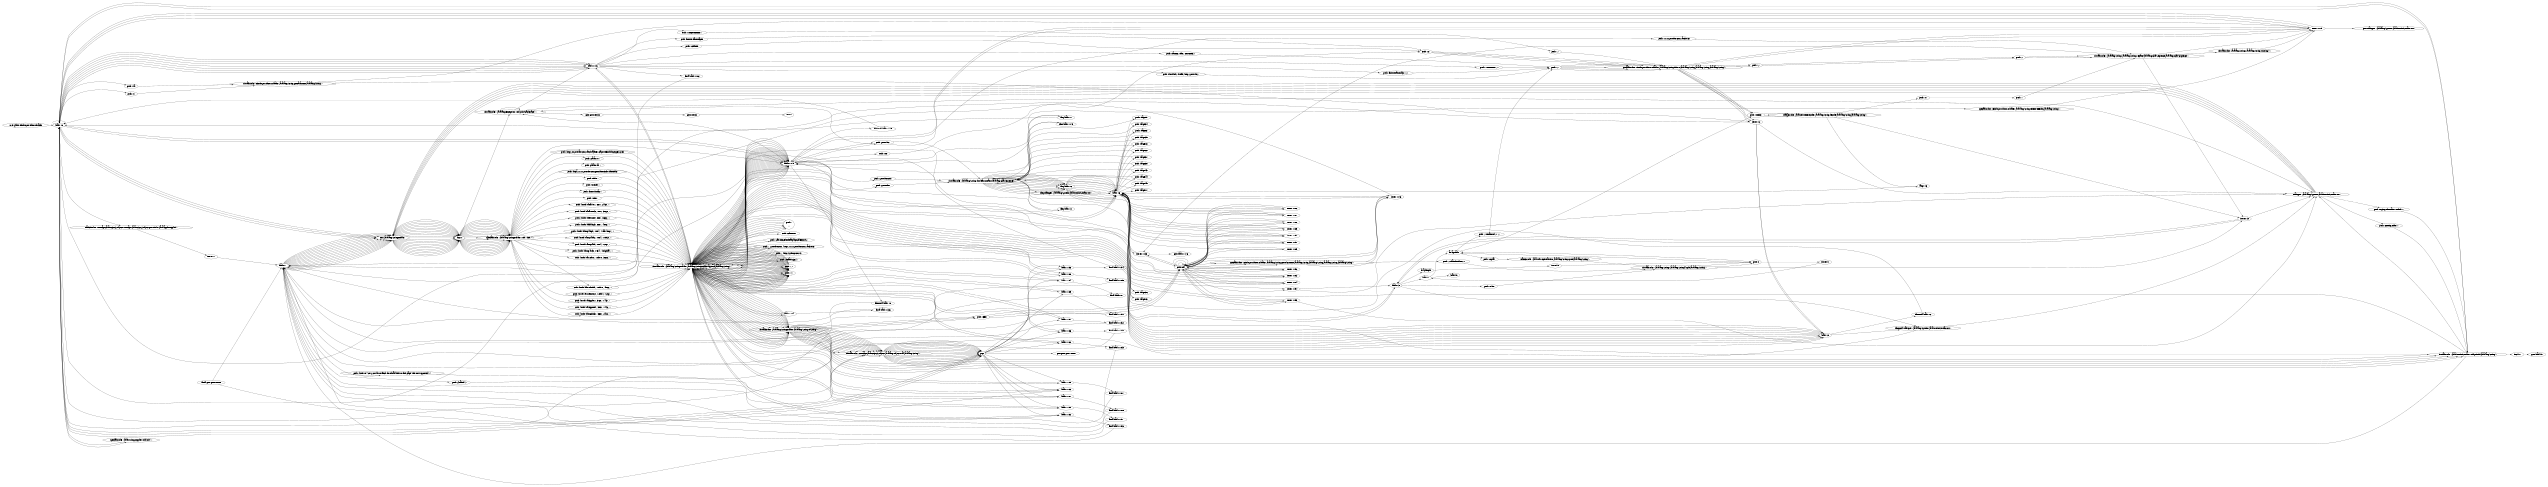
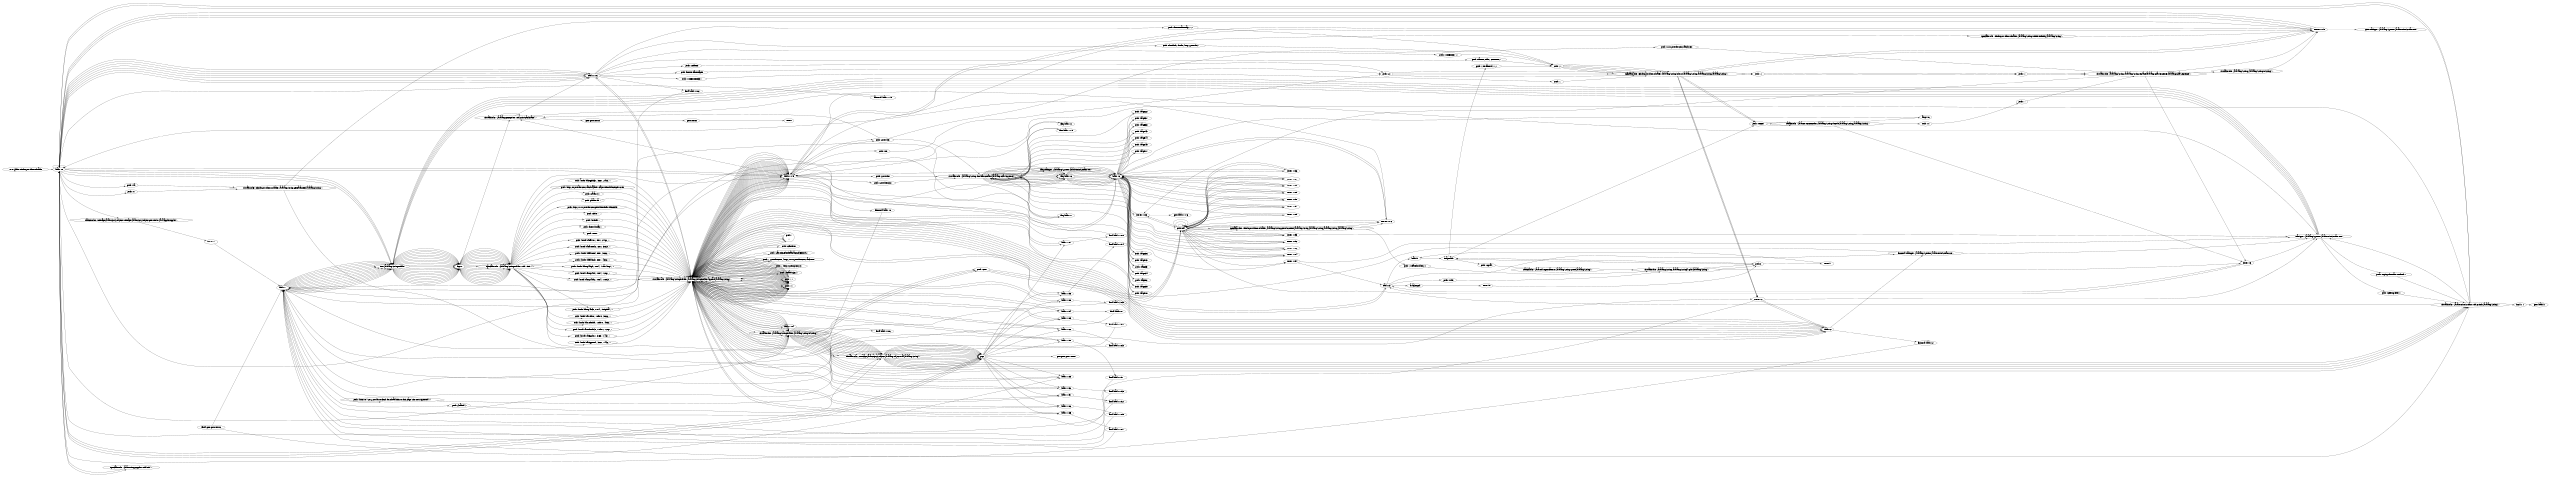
node "load.i i0": removed
